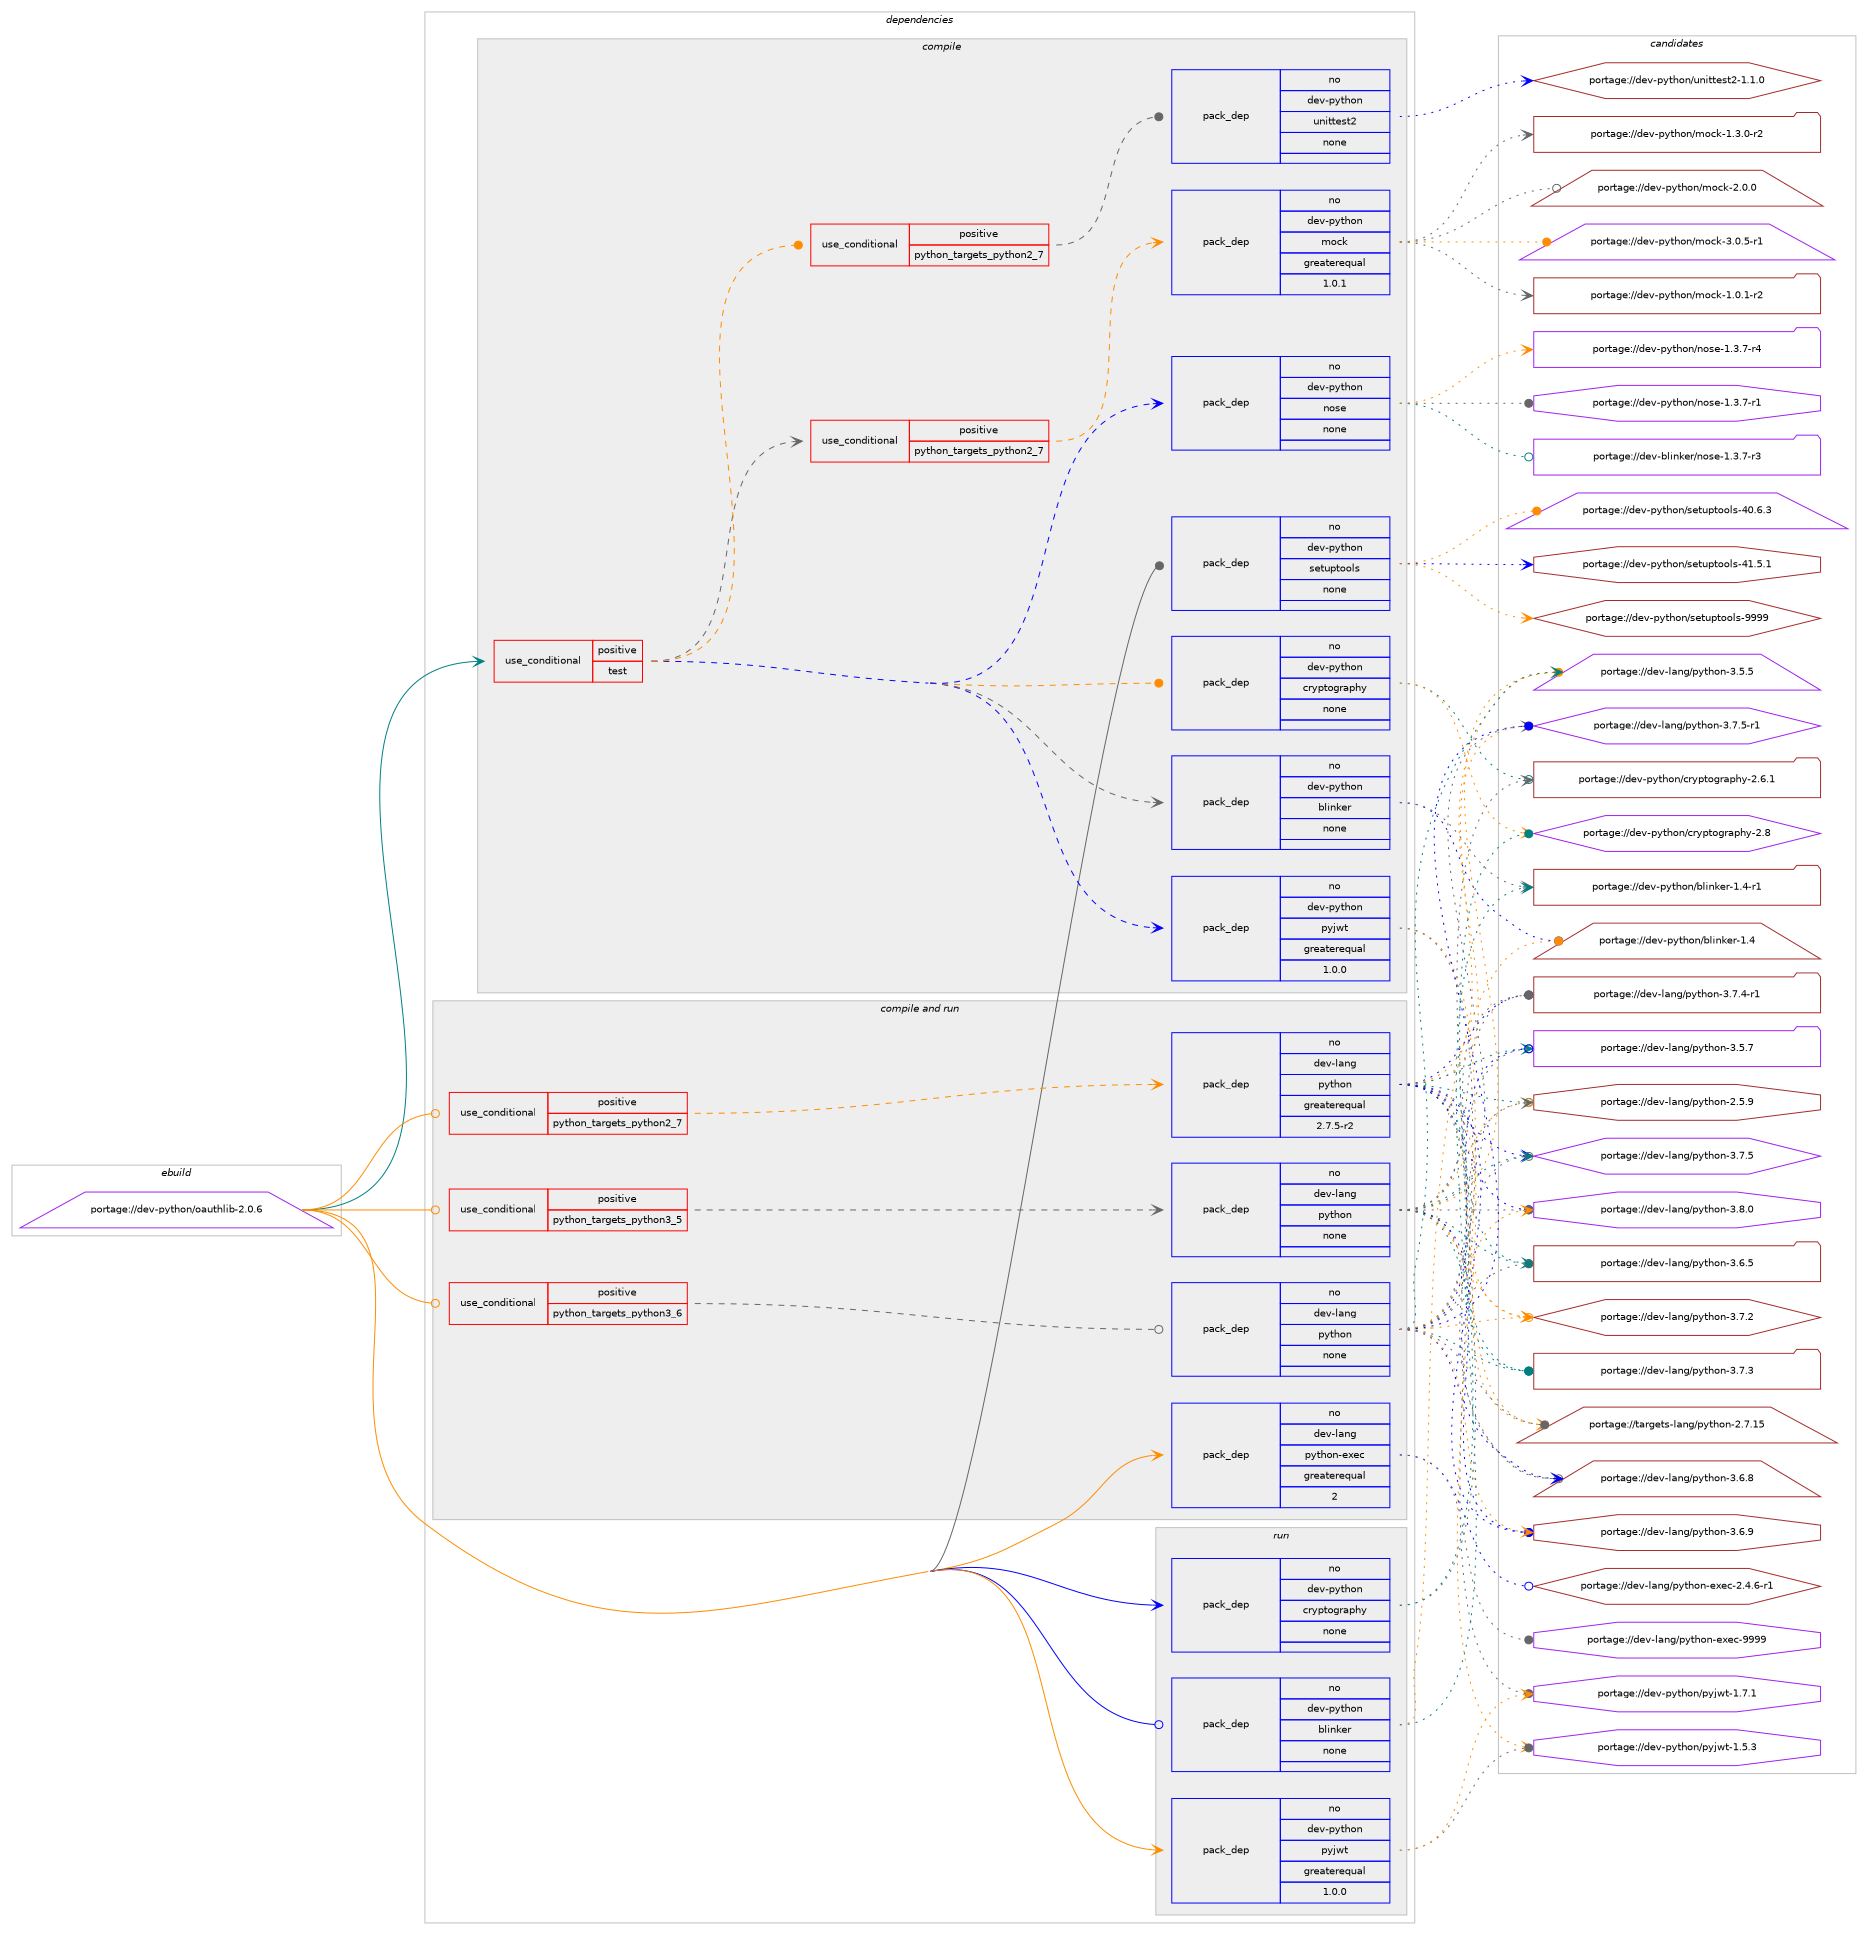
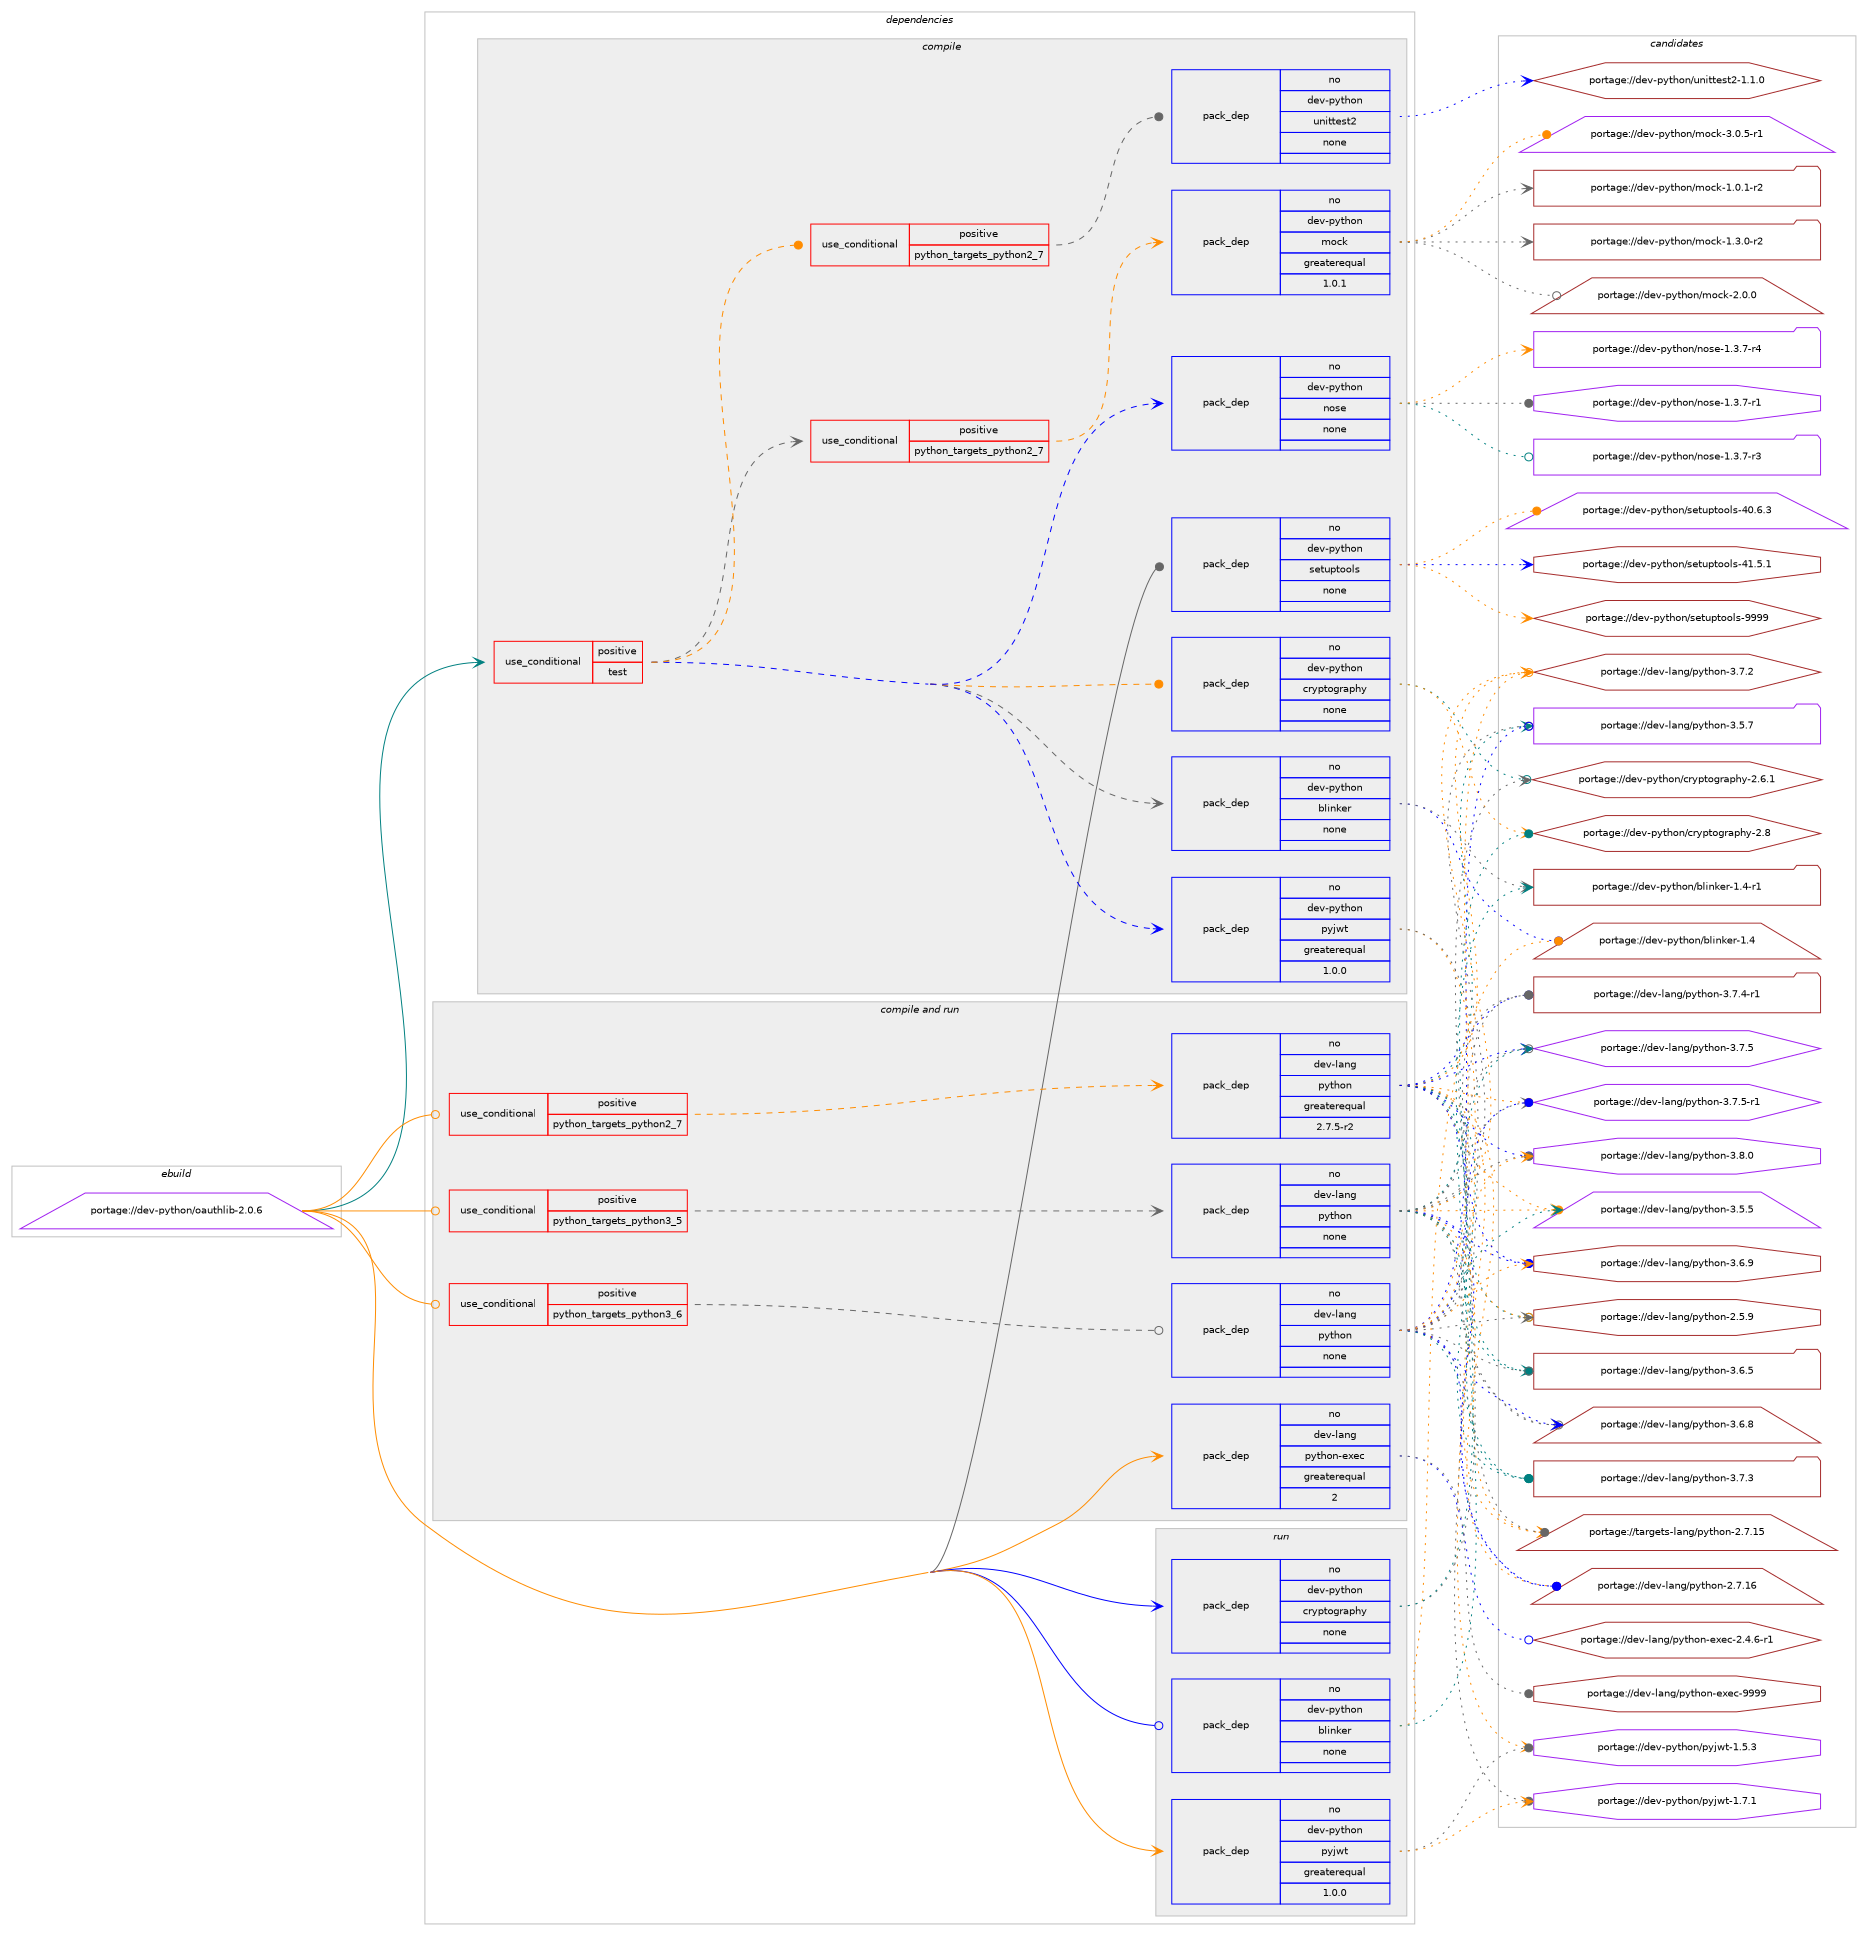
node "portage://dev-blinker/nose-1.3.7-r3": label "portage://dev-blinker/nose-1.3.7-r3" -> "portage://dev-python/nose-1.3.7-r3"
node "portage://dev-python/cryptography-2.6.1": shape folder -> hexagon
node "portage://dev-python/cryptography-2.8": color purple -> brown
node "portage://dev-lang/python-2.7.16": added
node "portage://dev-lang/python-exec-9999": color purple -> brown
